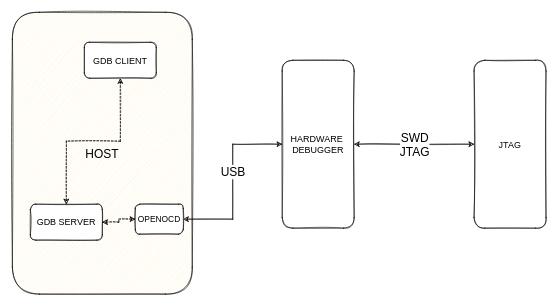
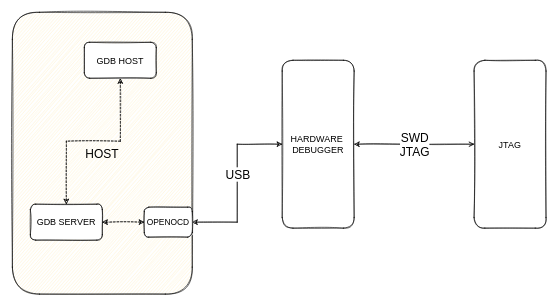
node "GDB CLIENT": label "GDB CLIENT" -> "GDB HOST"
edge "HARDWARE DEBUGGER" -- "JTAG": arrowhead classic -> open
node "OPENOCD": moved (159, 219) -> (168, 222)
